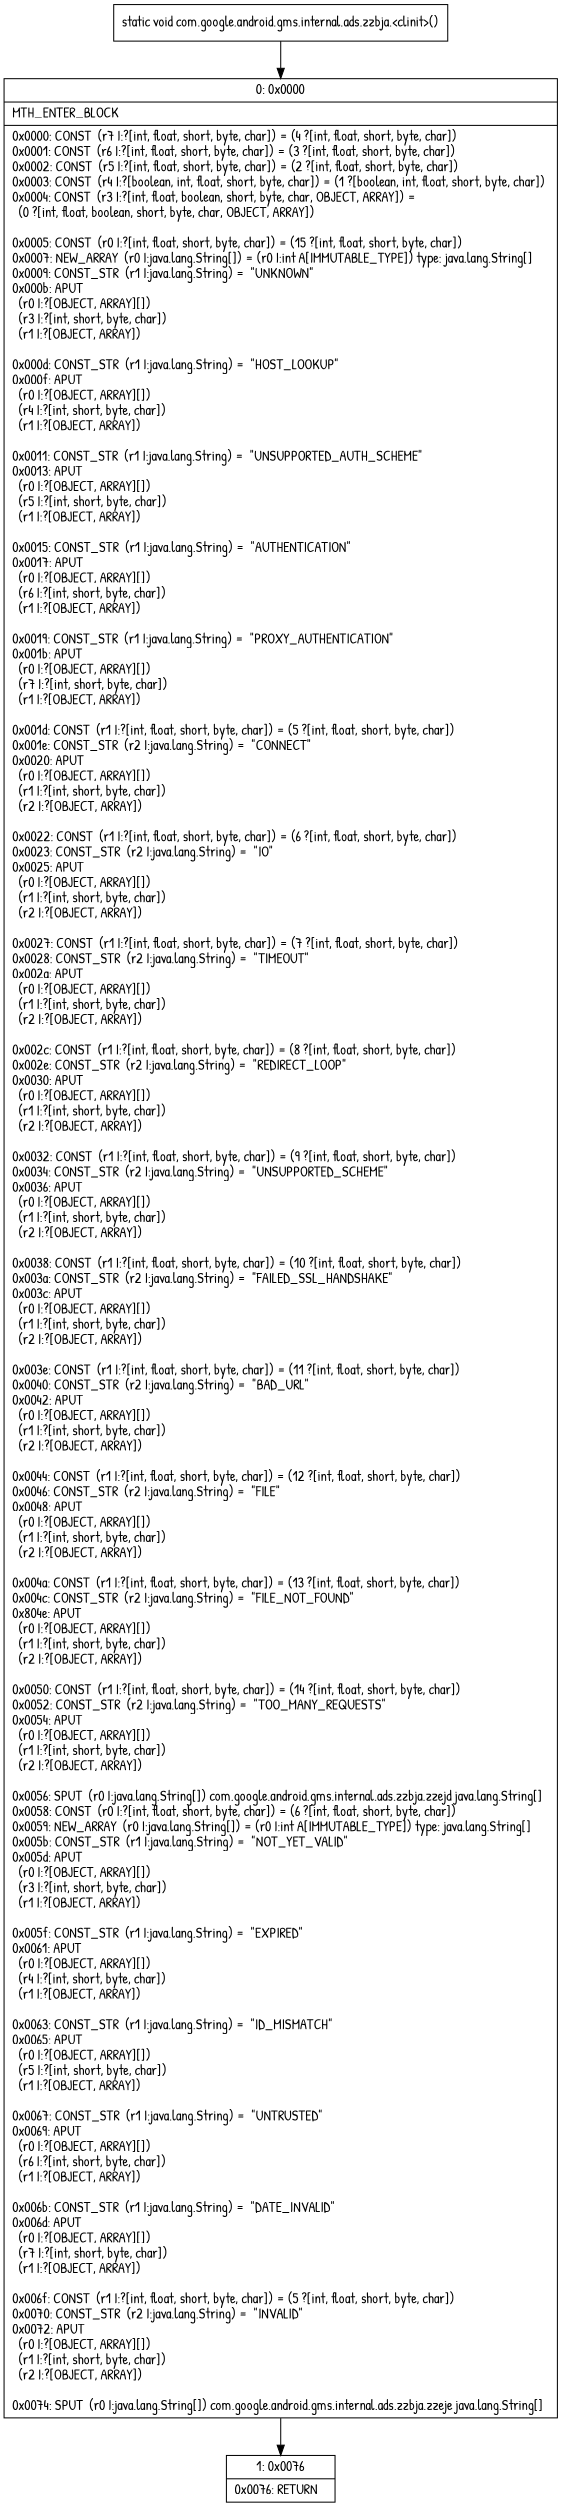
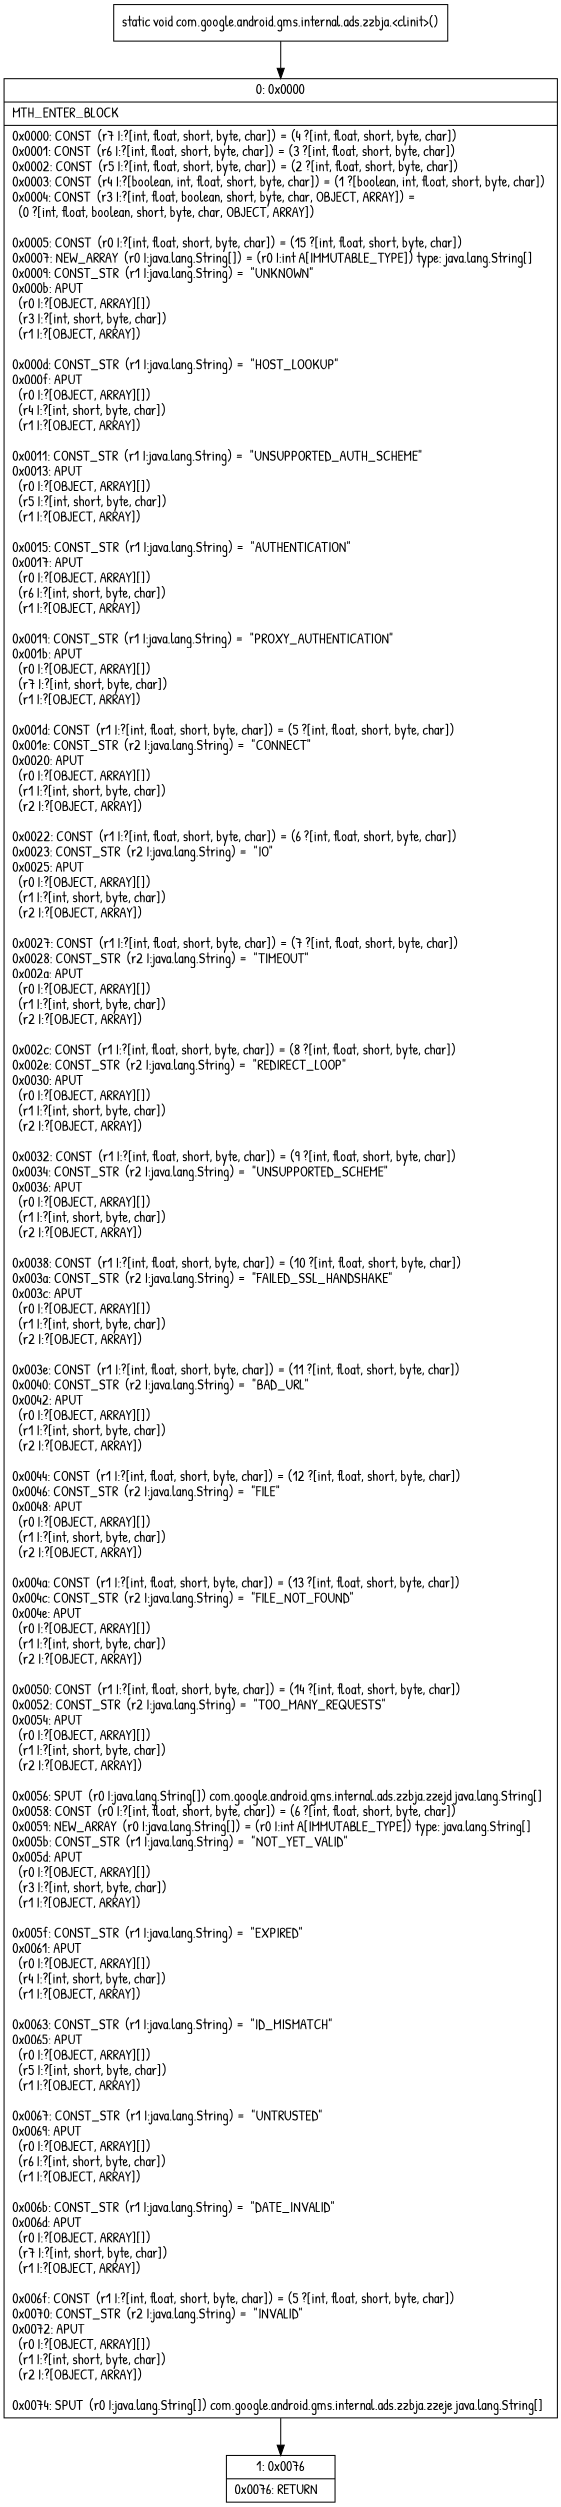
node "0: 0x0000": text "0x804e: APUT" -> "0x004e: APUT"
